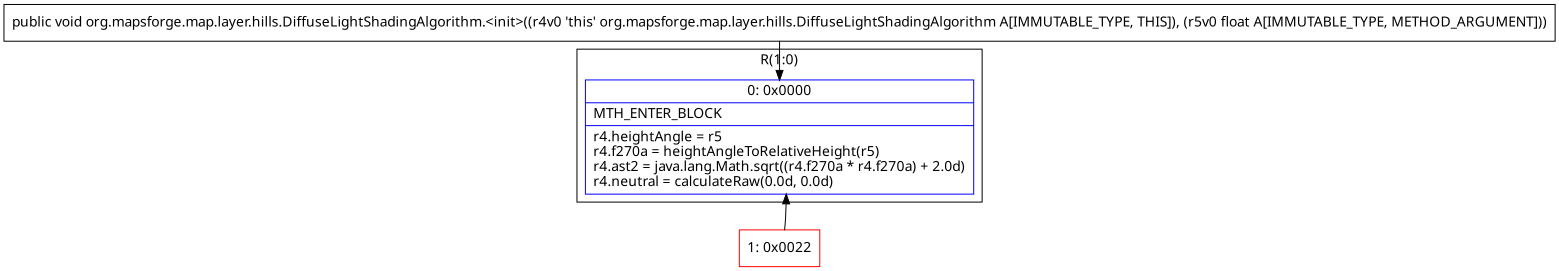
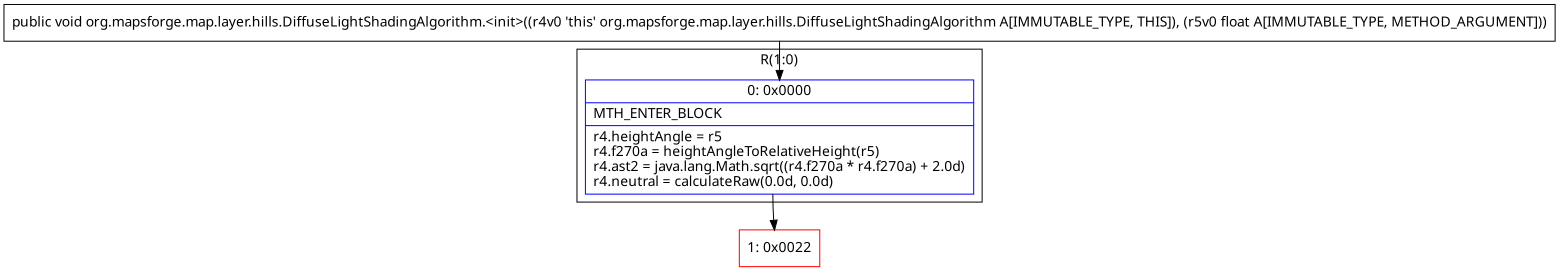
edge "1: 0x0022" -> "0: 0x0000": reversed
